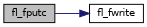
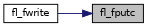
edge "fl_fputc" -> "fl_fwrite": reversed
